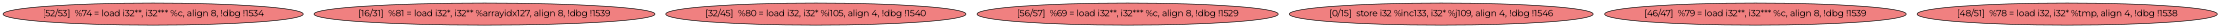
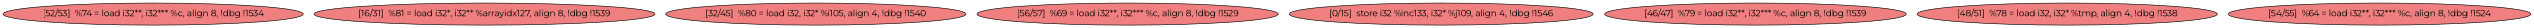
node "[54/55]  %64 = load i32**, i32*** %c, align 8, !dbg !1524": added
